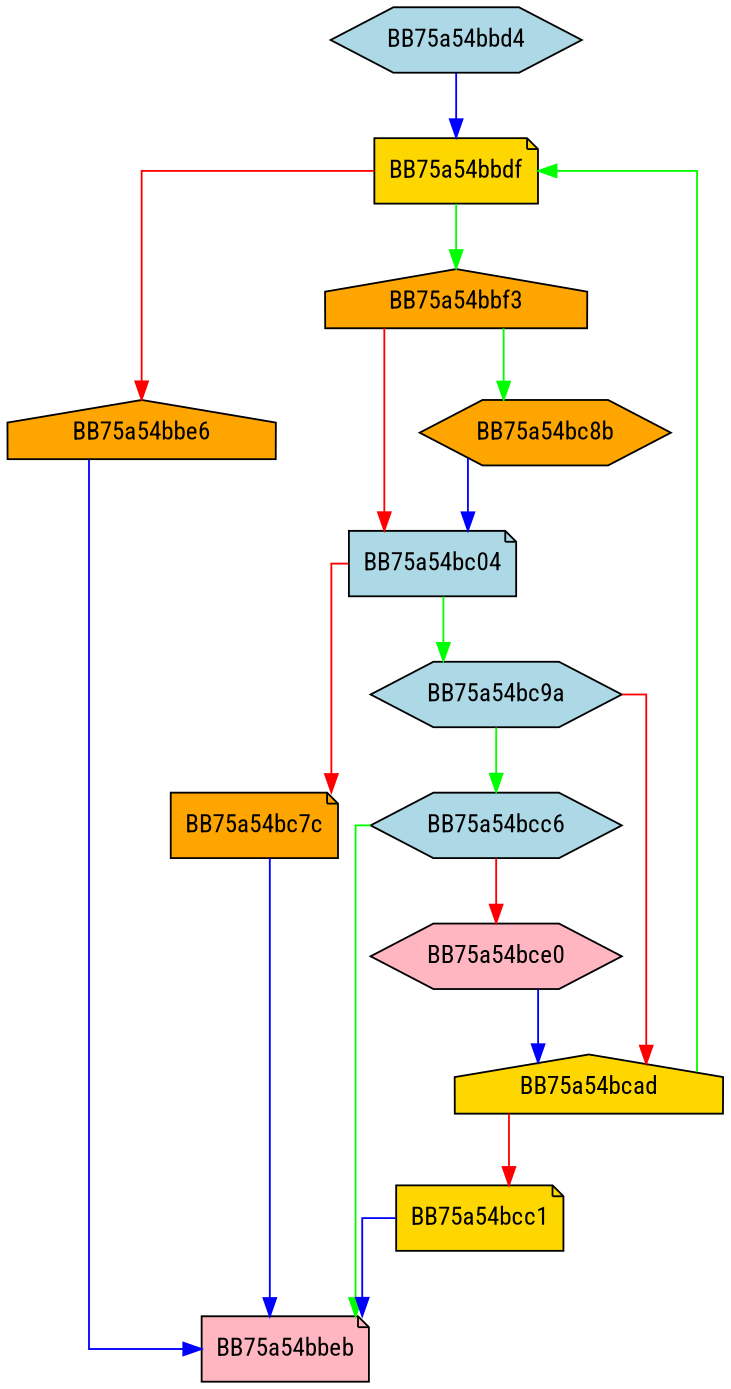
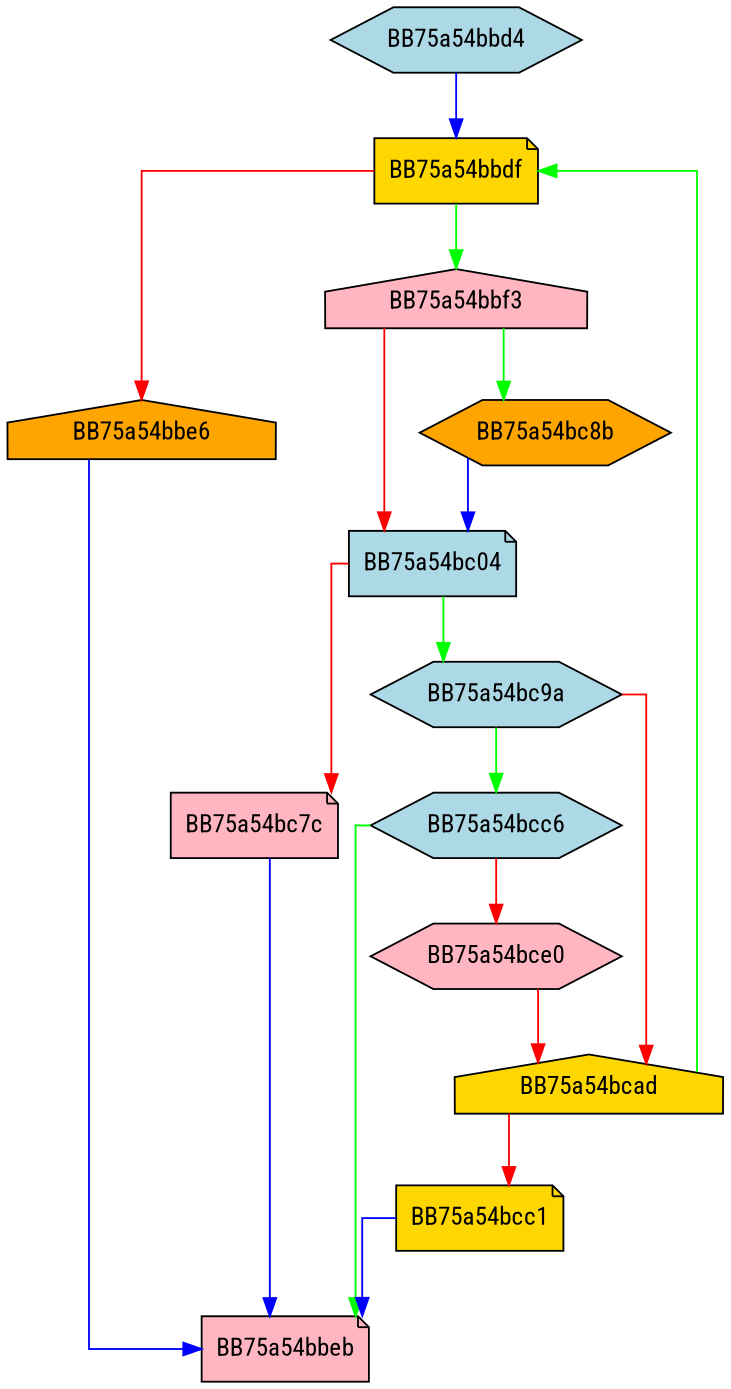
node "BB75a54bbf3": fillcolor orange -> lightpink
node "BB75a54bc7c": fillcolor orange -> lightpink
edge "BB75a54bce0" -> "BB75a54bcad": color blue -> red
